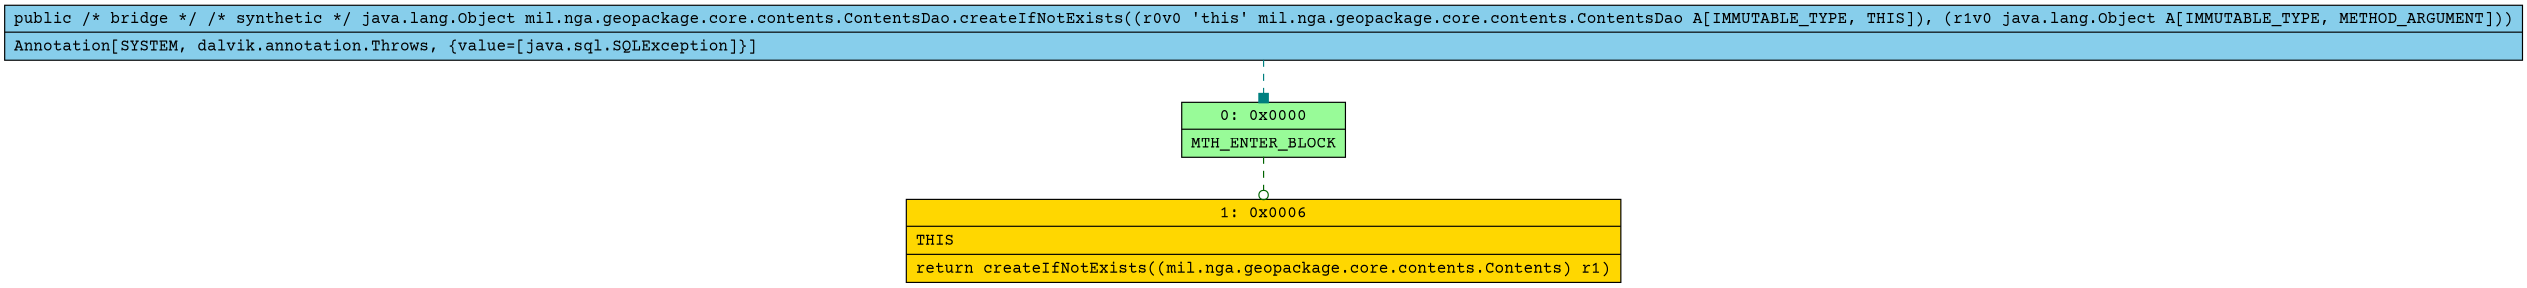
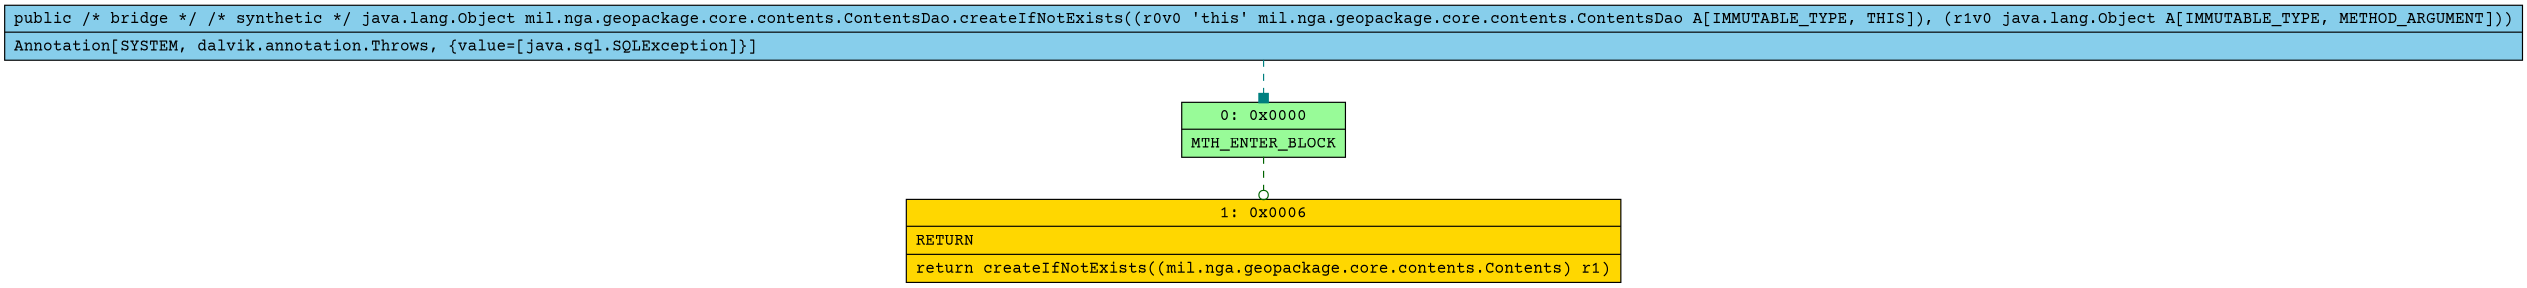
node "1: 0x0006": text "THIS" -> "RETURN"
